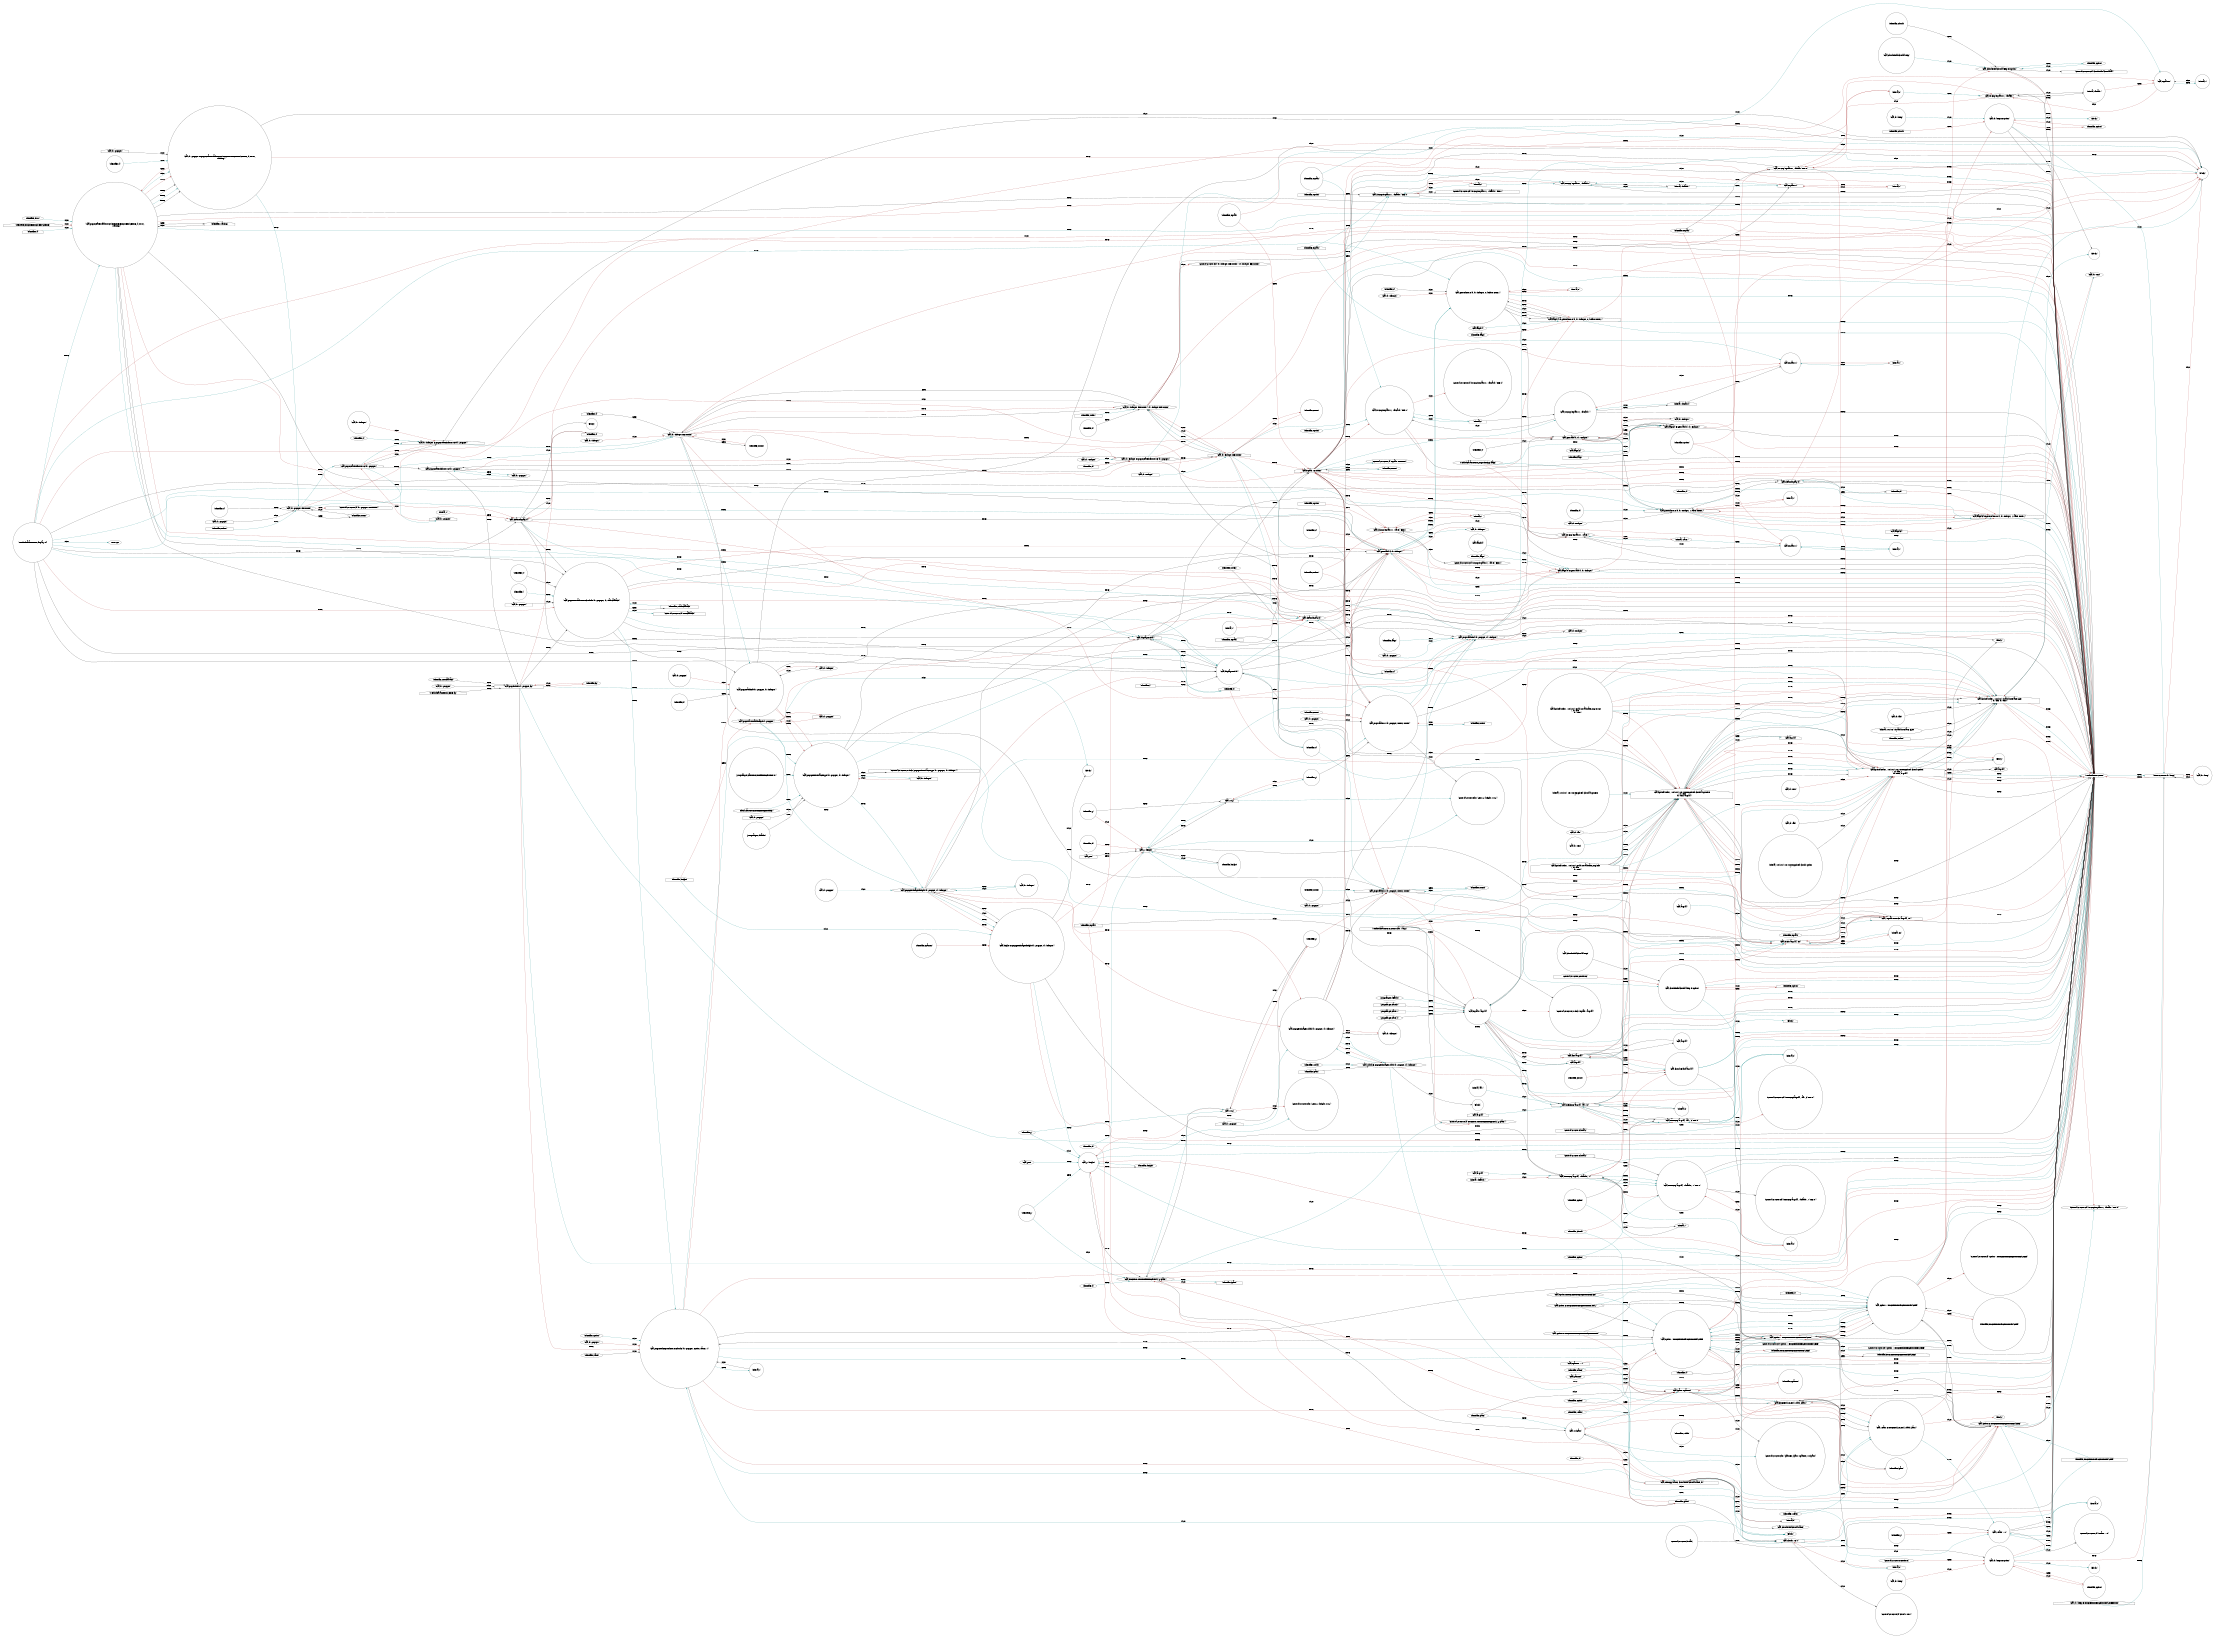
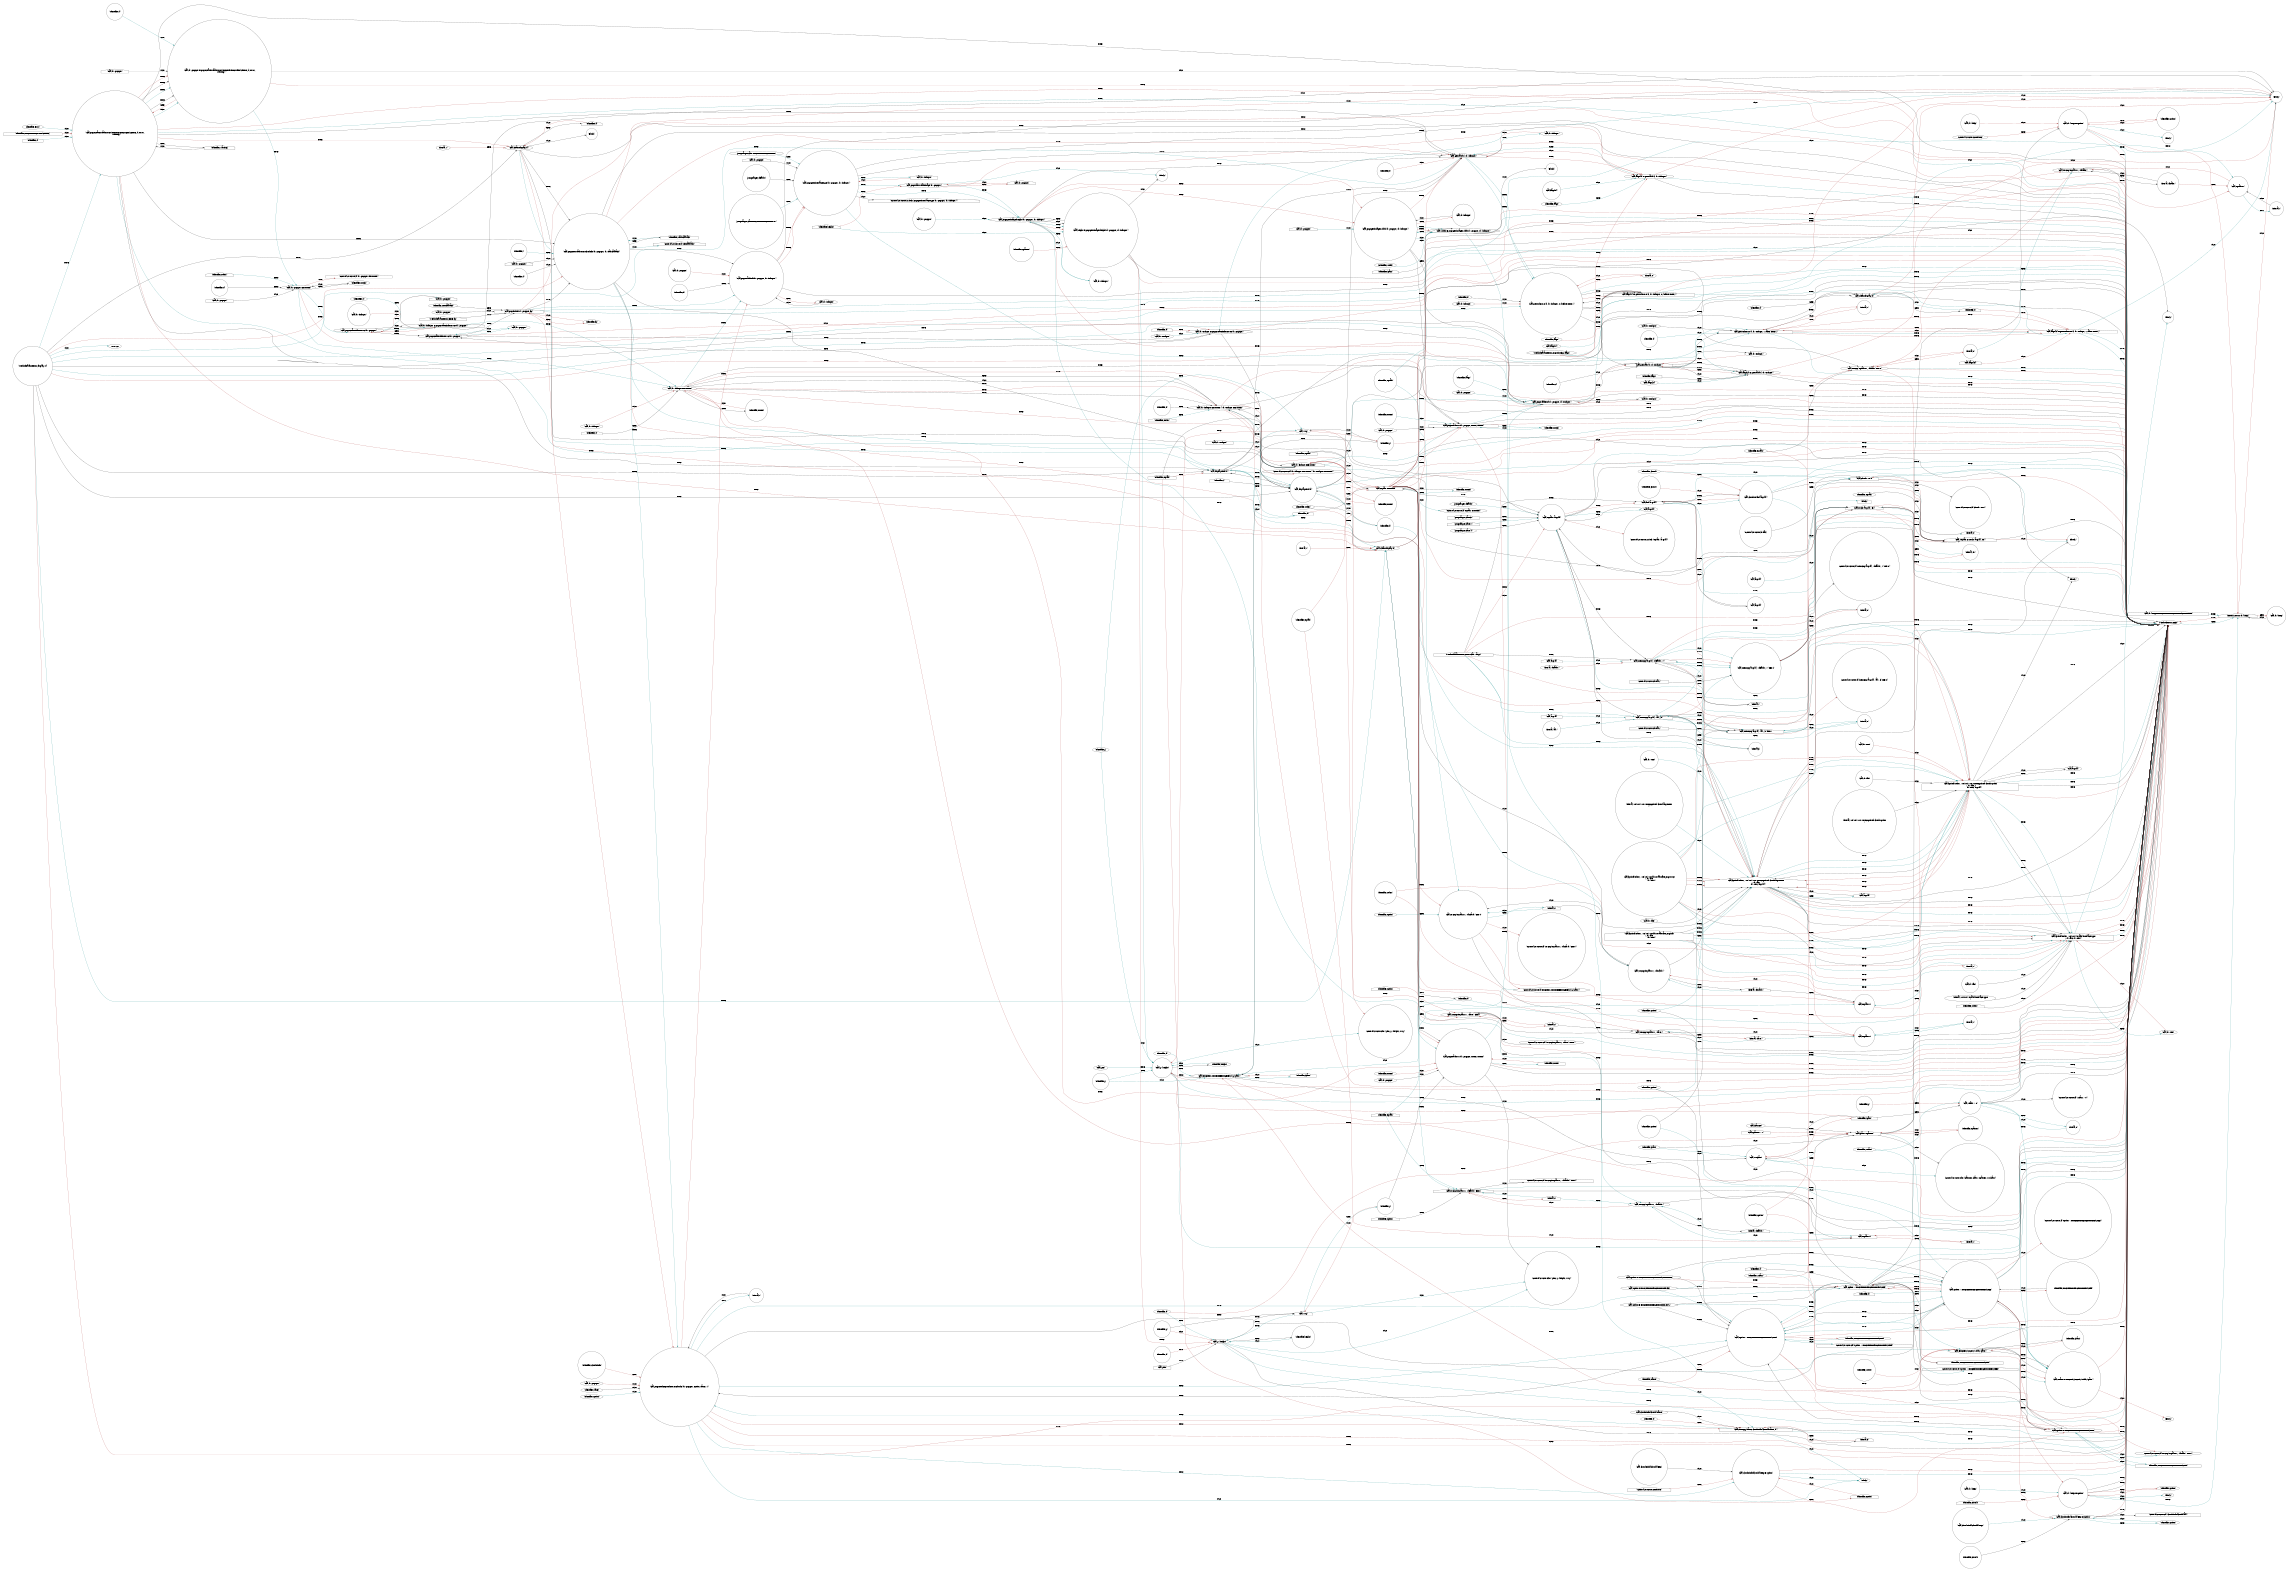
edge "(MethodParameterIn,display *d)" -> "(MethodReturn,RET)": label "AST: " -> "DDG: "
edge "(Call,png_start_read_image(d->png_ptr))" -> "(Call,png_get_interlace_type(d->png_ptr, d->info_ptr))": reversed
node "(Block,case PNG_INTERLACE_NONE:)": label "(Block,case PNG_INTERLACE_NONE:)" -> "(JumpTarget,case PNG_INTERLACE_NONE:)"
edge "(MethodParameterIn,const char **argv)" -> "(ControlStructure,switch (equals - argv[i]))": now "(MethodParameterIn,const char **argv)" -> "(Call,find(argv[i]))"
edge "(Call,PNG_ROW_IN_INTERLACE_PASS(y, ipass))" -> "(ControlStructure,if (PNG_ROW_IN_INTERLACE_PASS(y, ipass)))": reversed
node "(Identifier,chunk_info)": added
edge "(Call,wPass = PNG_PASS_COLS(width, ipass))" -> "(Call,wPass > 0)": reversed
edge "(Call,memcpy(name, chunk_info[chunk].name, 5))" -> "(Call,chunk_info[chunk].name)": reversed
